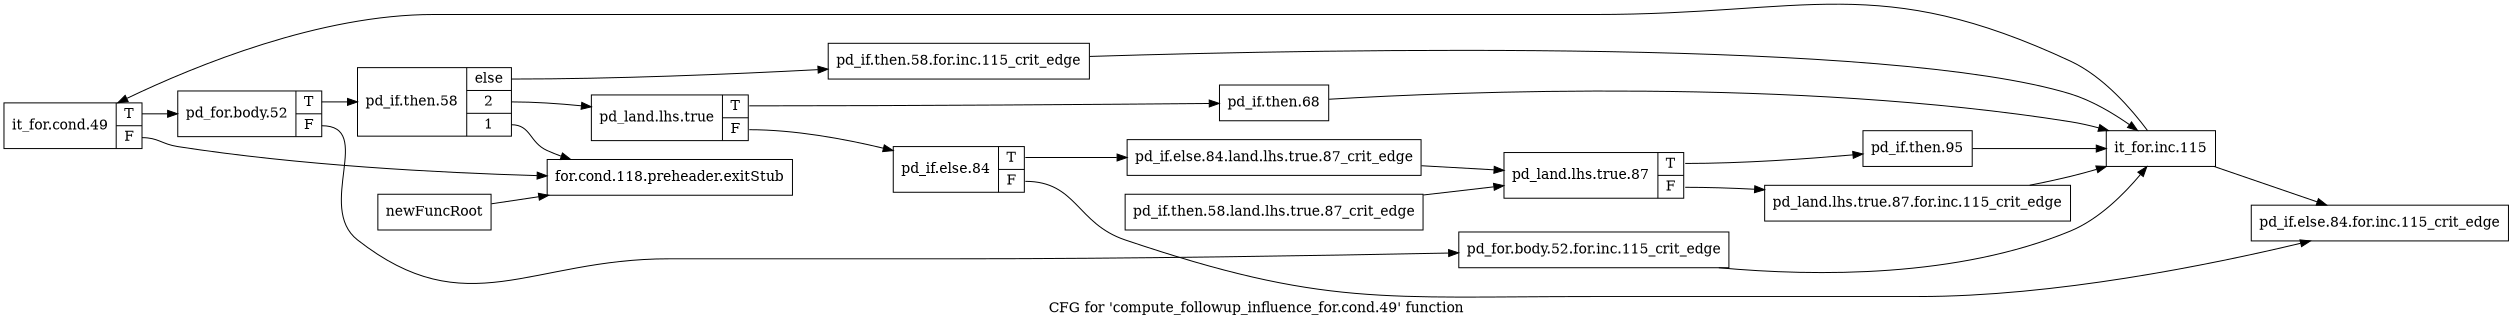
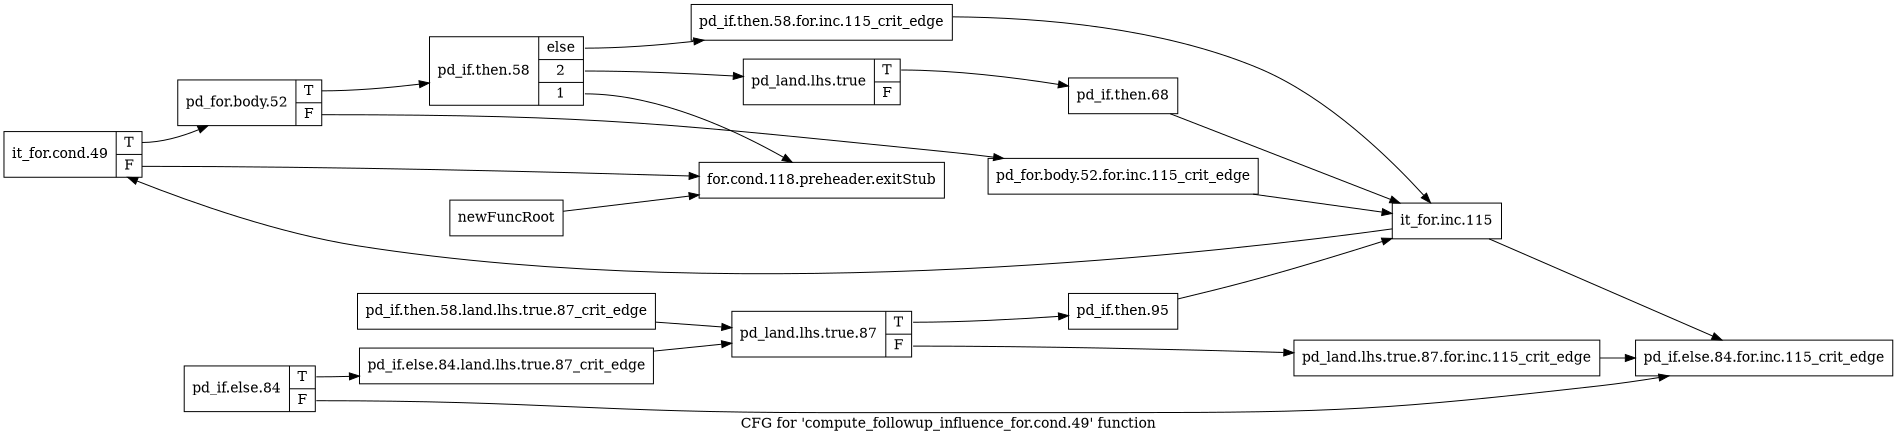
edge "pd_land.lhs.true" -> "pd_if.else.84": removed
edge "pd_land.lhs.true.87.for.inc.115_crit_edge" -> "it_for.inc.115": now "pd_land.lhs.true.87.for.inc.115_crit_edge" -> "pd_if.else.84.for.inc.115_crit_edge"
